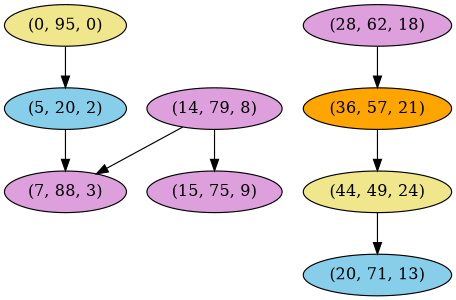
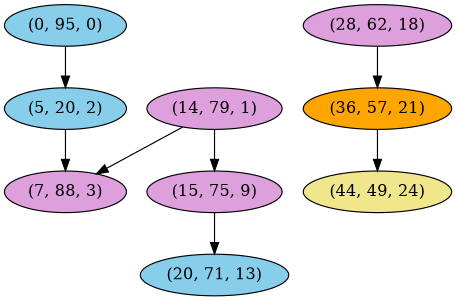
node "(0, 95, 0)": fillcolor khaki -> skyblue
node "(14, 79, 8)": label "(14, 79, 8)" -> "(14, 79, 1)"
edge "(44, 49, 24)" -> "(20, 71, 13)": now "(15, 75, 9)" -> "(20, 71, 13)"
